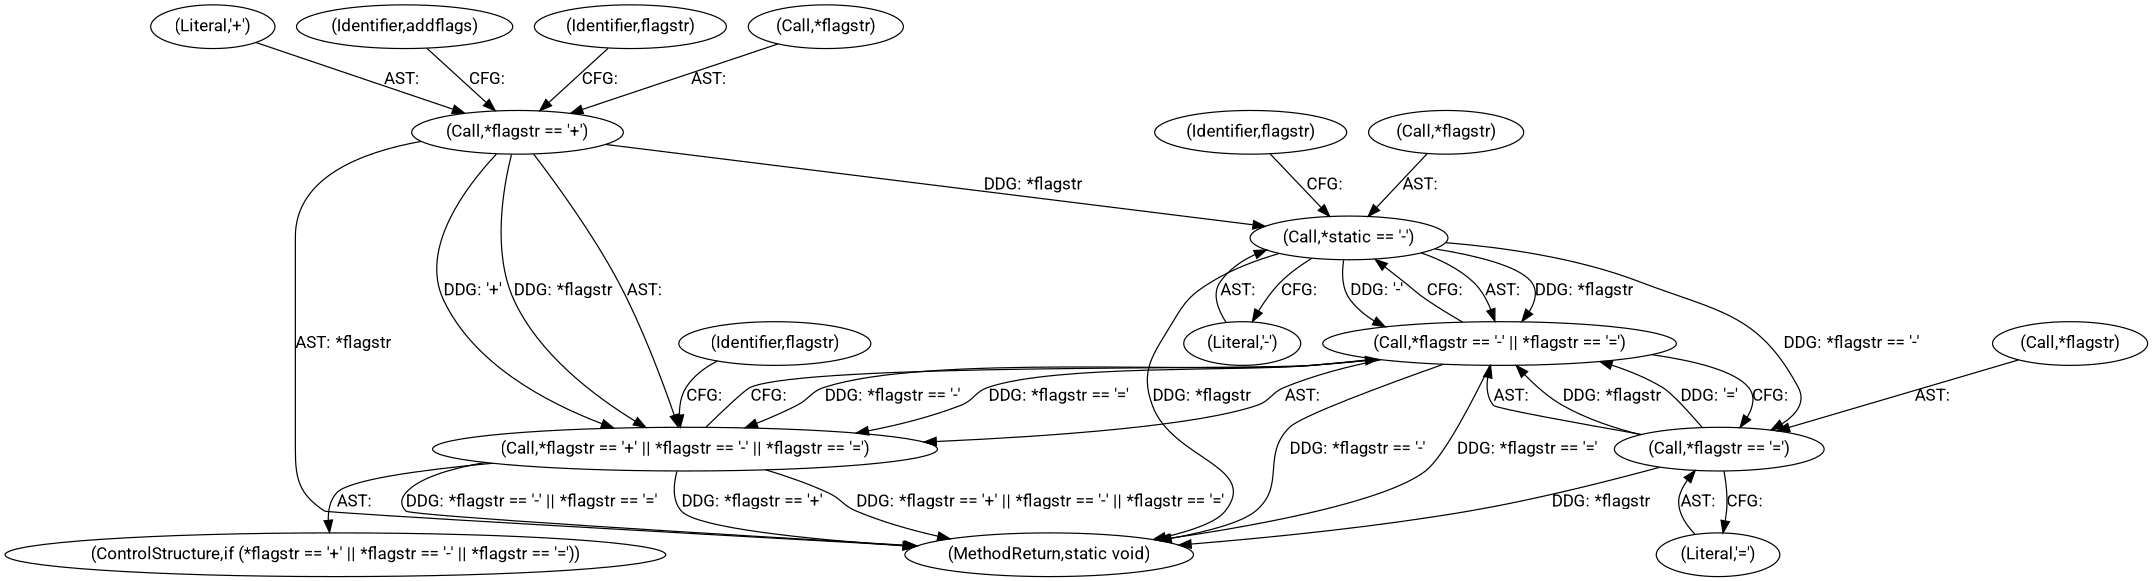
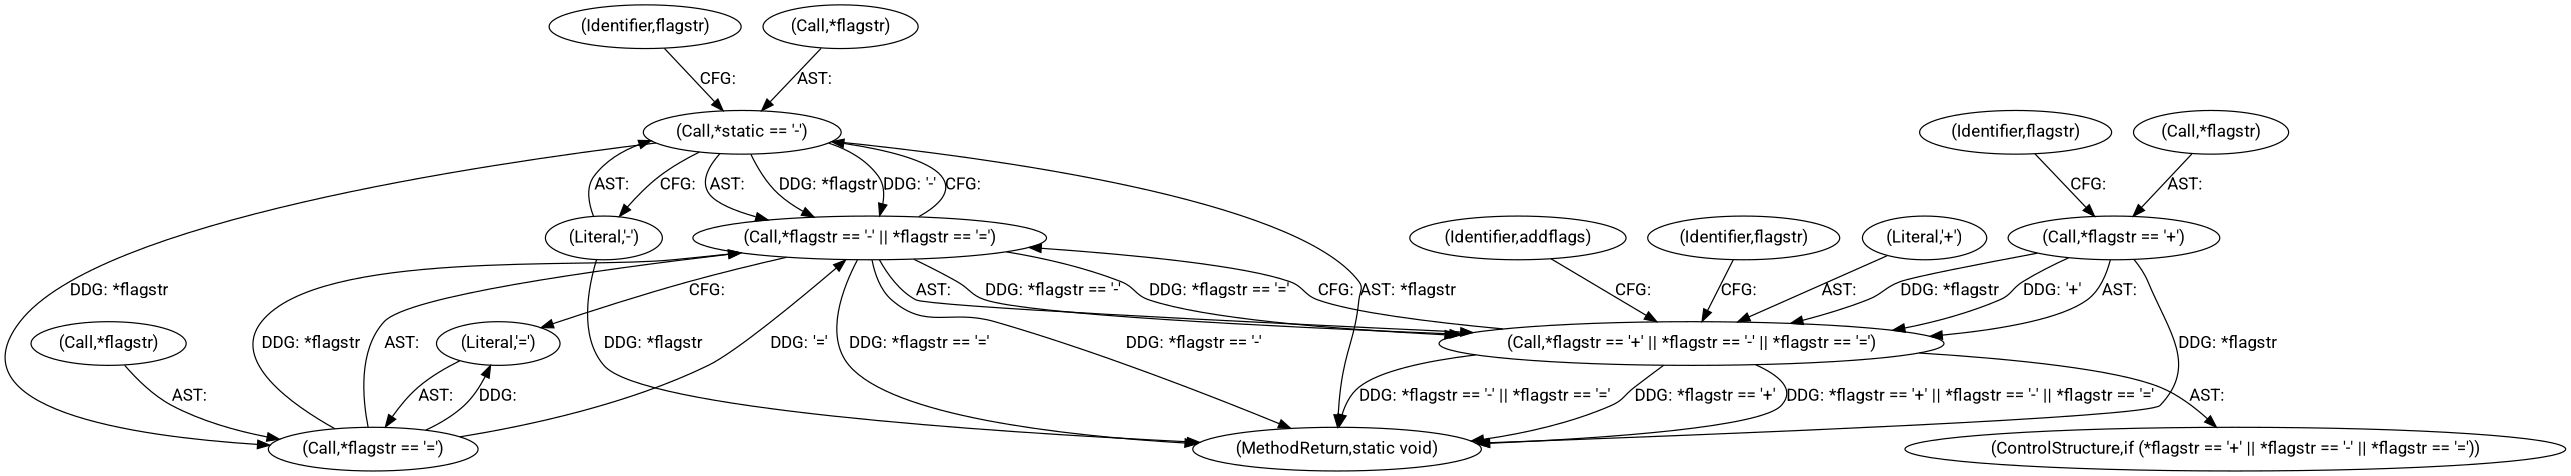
edge "(Identifier,addflags)" -> "(Call,*flagstr == '+')": now "(Identifier,addflags)" -> "(Call,*flagstr == '+' || *flagstr == '-' || *flagstr == '=')"
edge "(Literal,'+')" -> "(Call,*flagstr == '+')": now "(Literal,'+')" -> "(Call,*flagstr == '+' || *flagstr == '-' || *flagstr == '=')"
edge "(Call,*flagstr == '+')" -> "(Call,*static == '-')": removed, label "DDG: *flagstr"
edge "(Call,*flagstr == '+')" -> "(MethodReturn,static void)": label "AST: *flagstr" -> "DDG: *flagstr"
edge "(Call,*static == '-')" -> "(Call,*flagstr == '=')": label "DDG: *flagstr == '-'" -> "DDG: *flagstr"
edge "(Call,*flagstr == '-' || *flagstr == '=')" -> "(Call,*flagstr == '=')": now "(Call,*flagstr == '-' || *flagstr == '=')" -> "(Literal,'=')"
edge "(Call,*static == '-')" -> "(MethodReturn,static void)": label "DDG: *flagstr" -> "AST: *flagstr"
edge "(Call,*flagstr == '=')" -> "(Literal,'=')": label "CFG: " -> "DDG: "
edge "(Call,*flagstr == '=')" -> "(MethodReturn,static void)": now "(Literal,'-')" -> "(MethodReturn,static void)"
